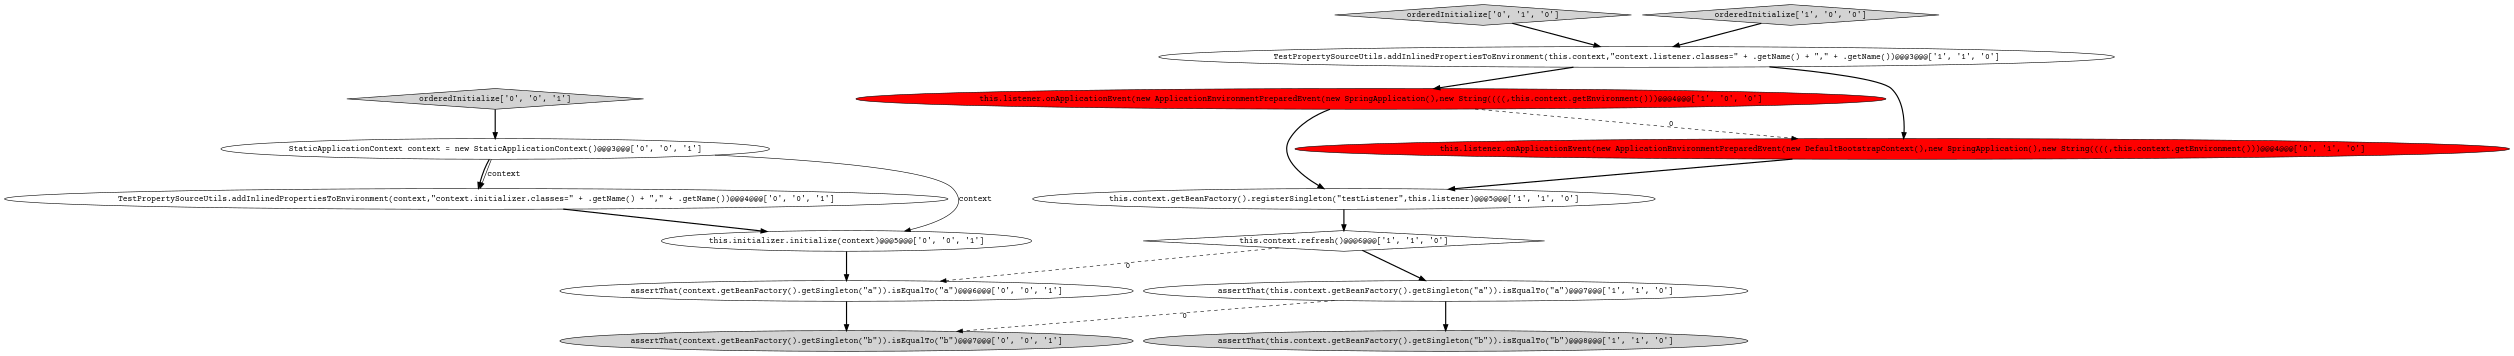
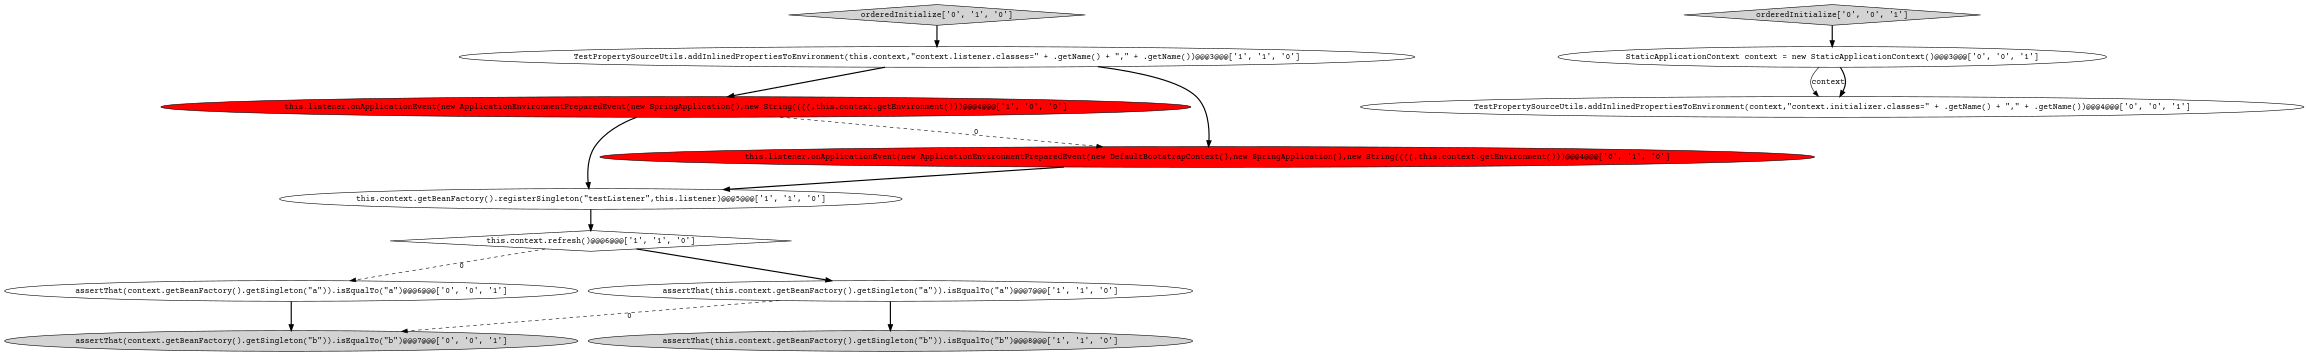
node "orderedInitialize['1', '0', '0']": removed
node "this.initializer.initialize(context)@@@5@@@['0', '0', '1']": removed
